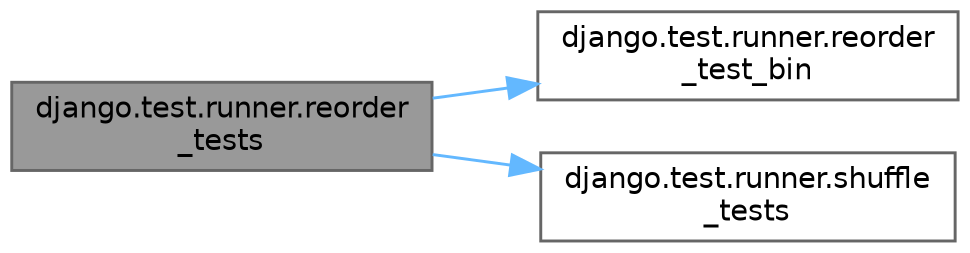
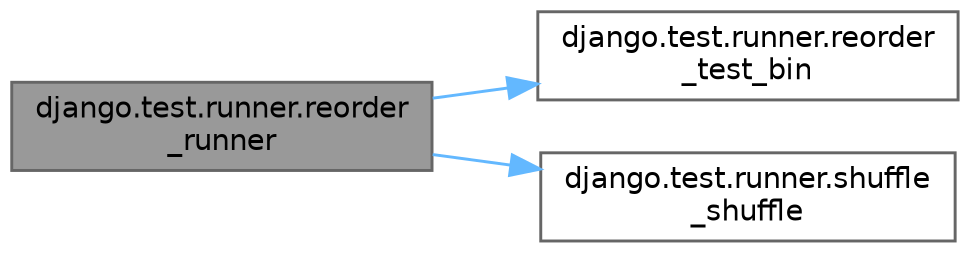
node "django.test.runner.reorder _tests": label "django.test.runner.reorder _tests" -> "django.test.runner.reorder _runner"
node "django.test.runner.shuffle _tests": label "django.test.runner.shuffle _tests" -> "django.test.runner.shuffle _shuffle"
